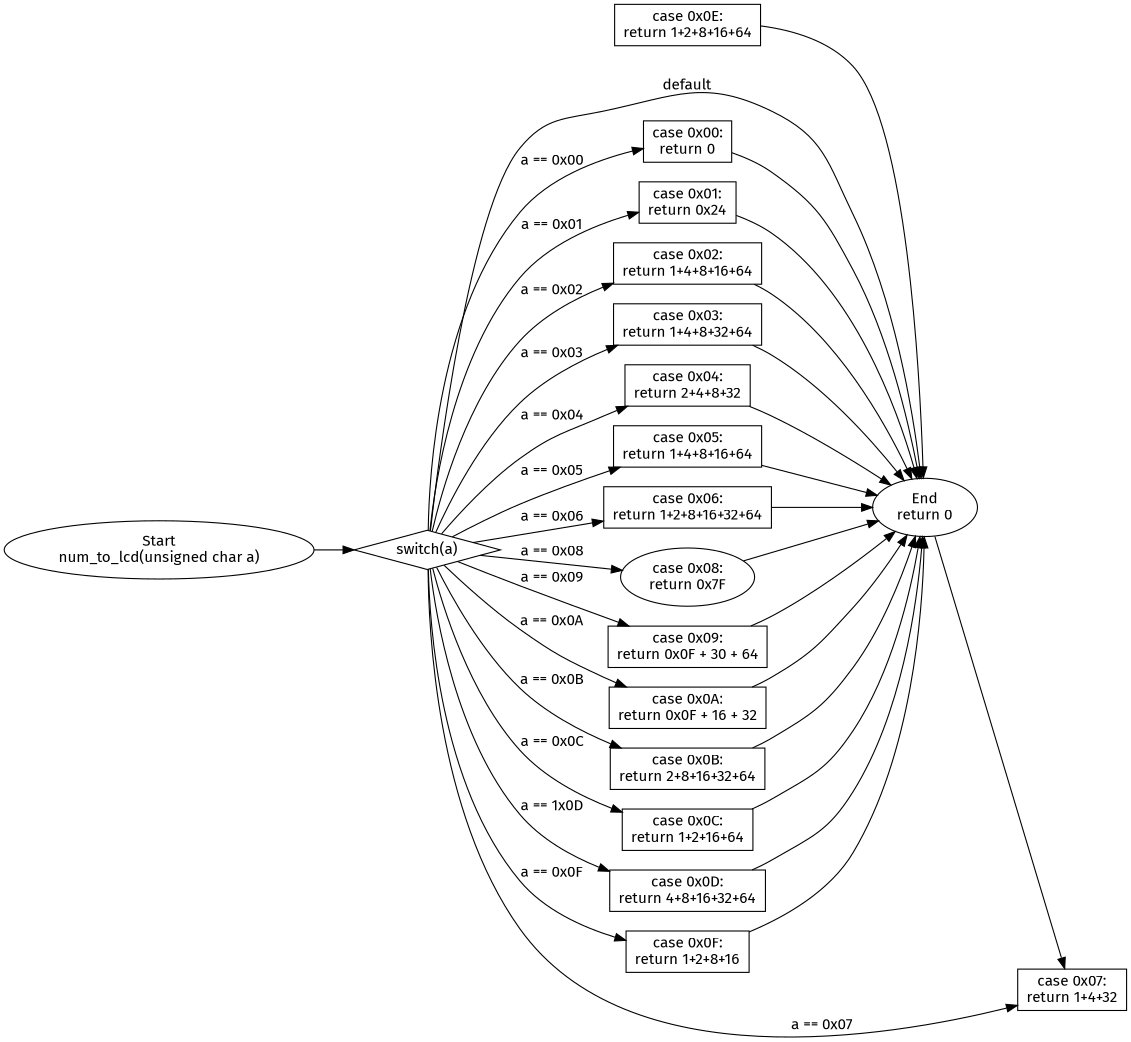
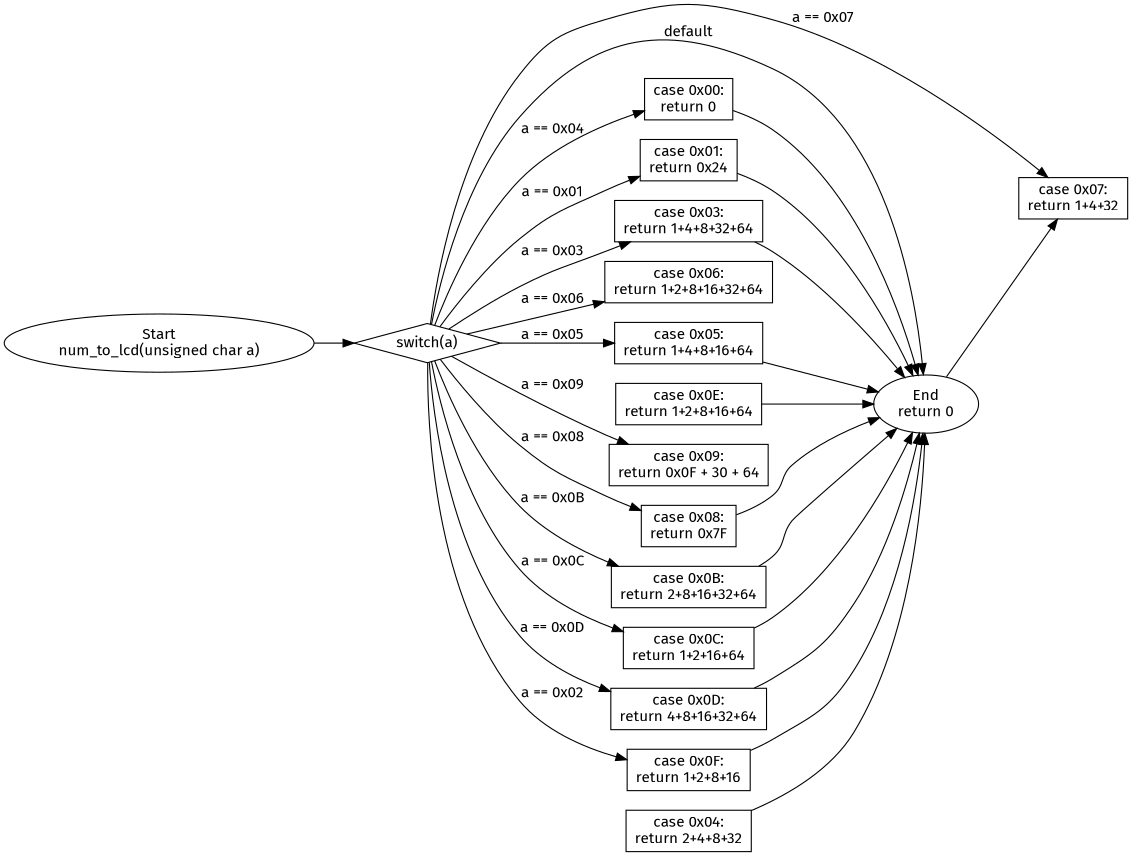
edge "switch(a)" -> "case 0x00: return 0": label "a == 0x00" -> "a == 0x04"
node "case 0x02: return 1+4+8+16+64": removed
edge "switch(a)" -> "case 0x04: return 2+4+8+32": removed, label "a == 0x04"
edge "case 0x06: return 1+2+8+16+32+64" -> "End return 0": removed
node "case 0x08: return 0x7F": shape ellipse -> box
edge "case 0x09: return 0x0F + 30 + 64" -> "End return 0": removed
node "case 0x0A: return 0x0F + 16 + 32": removed
edge "switch(a)" -> "case 0x0D: return 4+8+16+32+64": label "a == 1x0D" -> "a == 0x0D"
edge "switch(a)" -> "case 0x0F: return 1+2+8+16": label "a == 0x0F" -> "a == 0x02"
